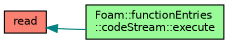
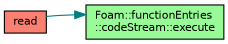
edge "Foam::functionEntries ::codeStream::execute" -> "read": reversed
